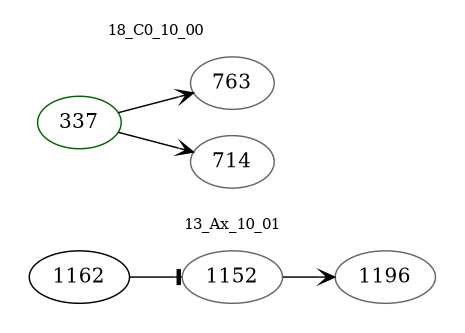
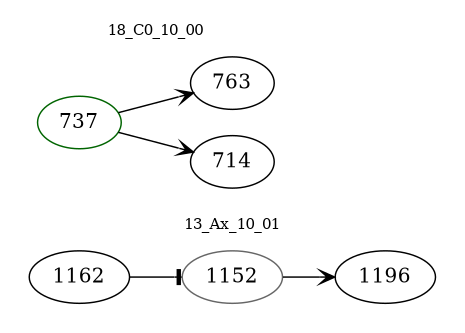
node "763": color gray40 -> black
node "337": label "337" -> "737"
node "714": color gray40 -> black
node "1196": color gray40 -> black
